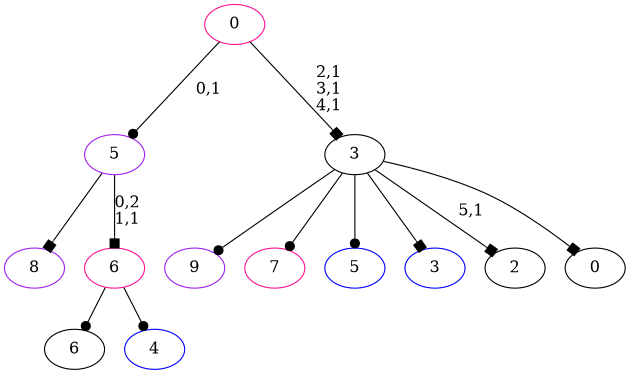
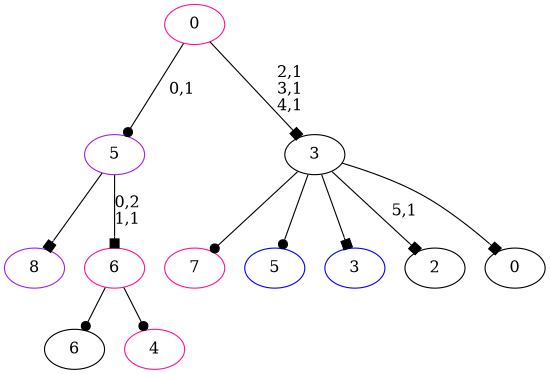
node "9": removed
node "4": color blue -> deeppink
